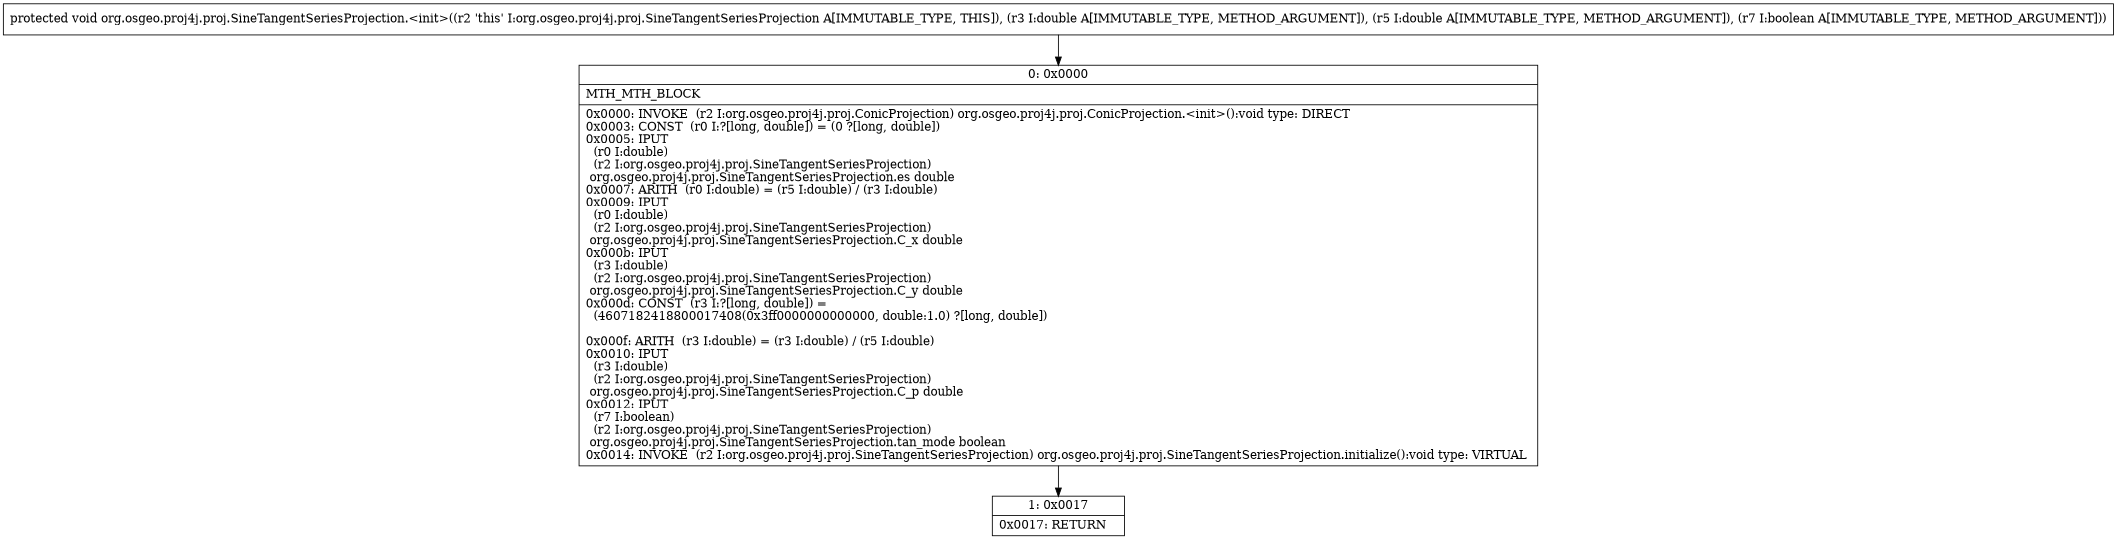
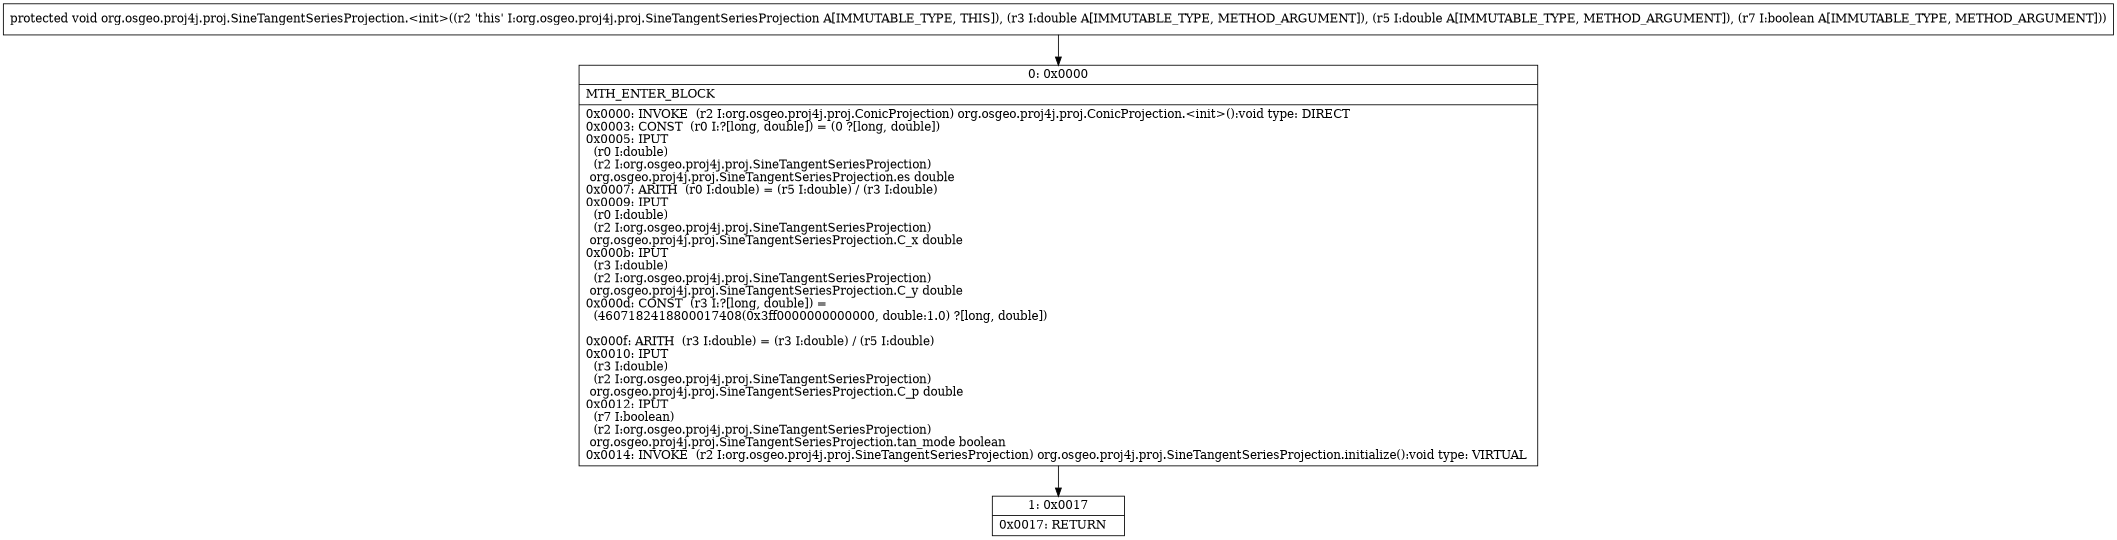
node "0: 0x0000": text "MTH_MTH_BLOCK" -> "MTH_ENTER_BLOCK"
